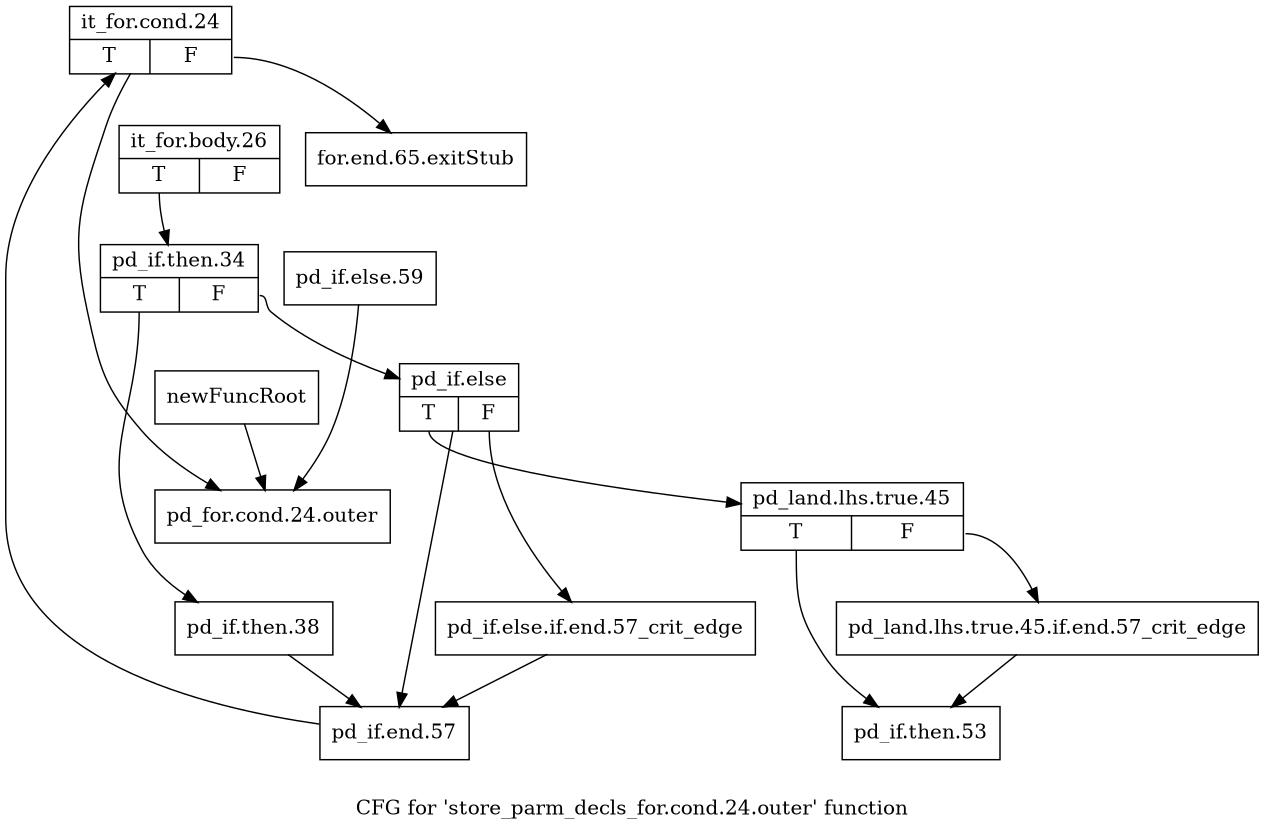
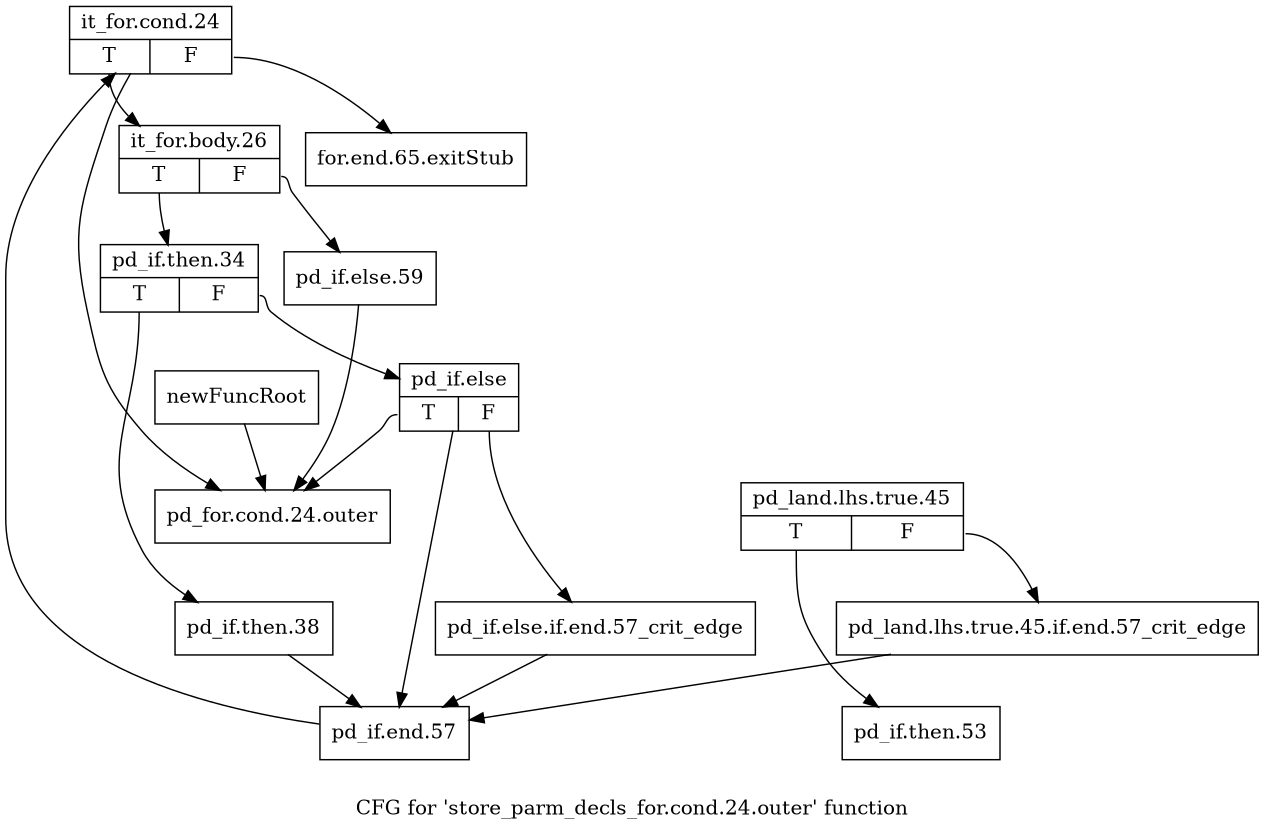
edge "it_for.cond.24" -> "it_for.body.26": added
edge "it_for.body.26" -> "pd_if.else.59": added
edge "pd_if.else" -> "pd_land.lhs.true.45": now "pd_if.else" -> "pd_for.cond.24.outer"
edge "pd_land.lhs.true.45.if.end.57_crit_edge" -> "pd_if.then.53": now "pd_land.lhs.true.45.if.end.57_crit_edge" -> "pd_if.end.57"
